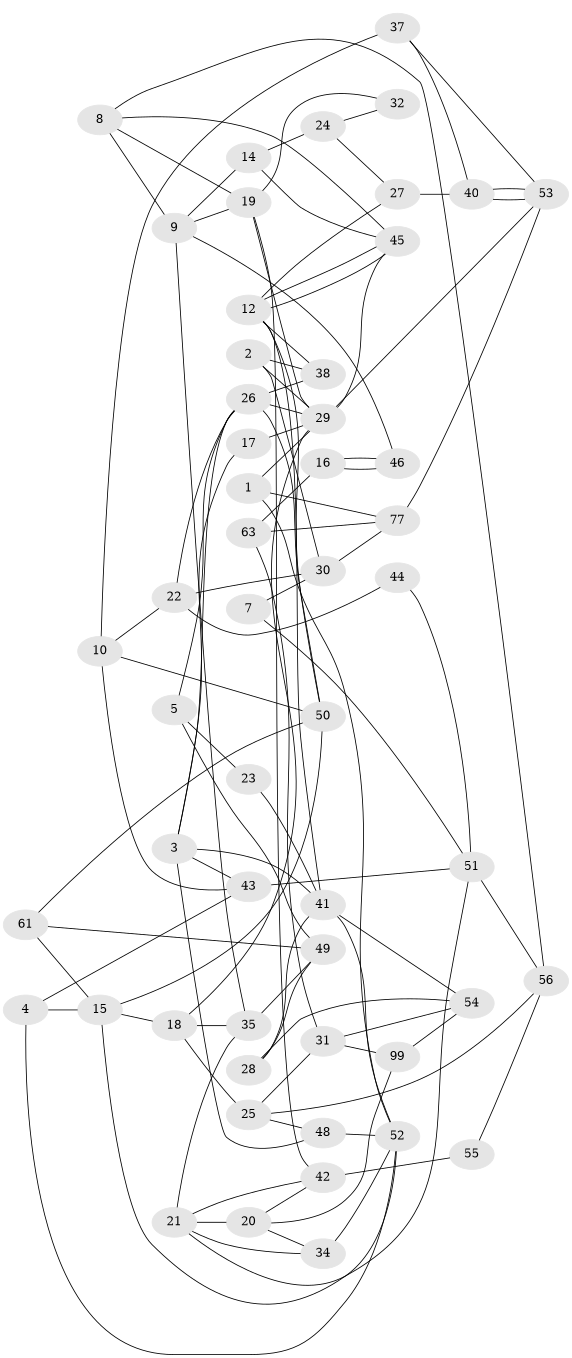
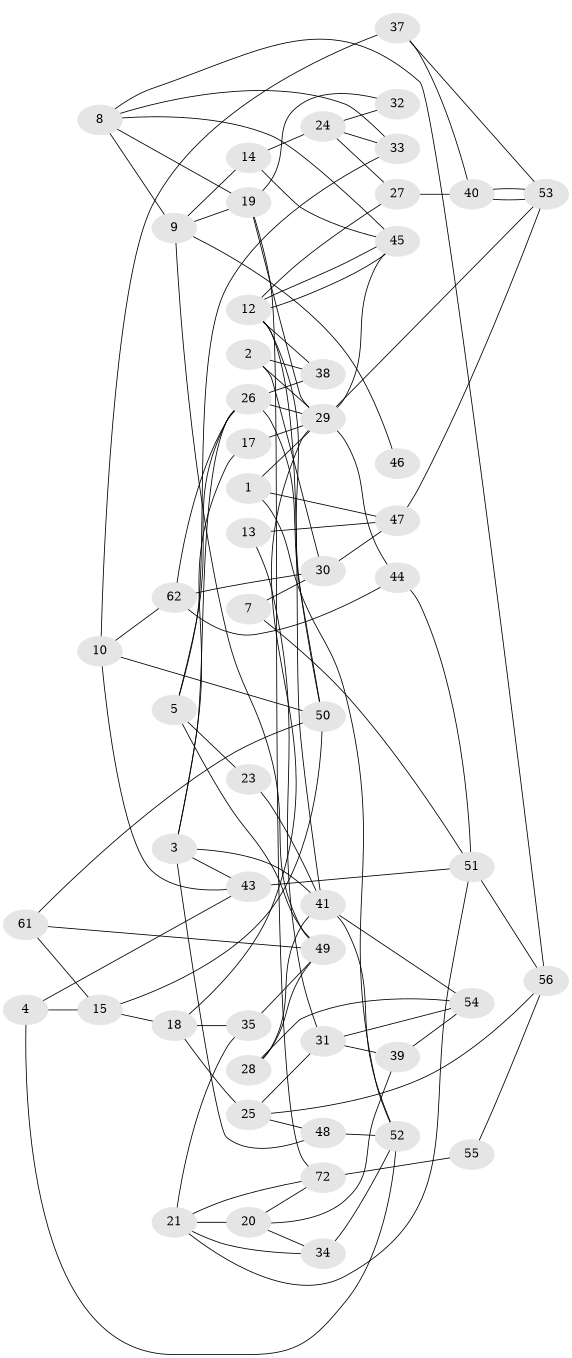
node "33": added
node "16": removed
edge "29" -- "44": added
node "77": label "77" -> "47"
node "63": label "63" -> "13"
edge "9" -- "35": now "9" -- "49"
node "22": label "22" -> "62"
node "99": label "99" -> "39"
node "42": label "42" -> "72"
edge "15" -- "52": removed
